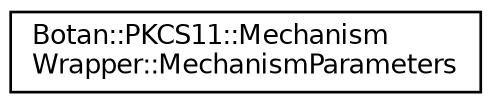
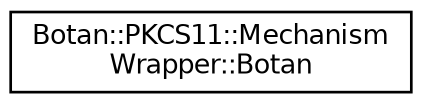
node "Botan::PKCS11::Mechanism Wrapper::MechanismParameters": label "Botan::PKCS11::Mechanism Wrapper::MechanismParameters" -> "Botan::PKCS11::Mechanism Wrapper::Botan"
